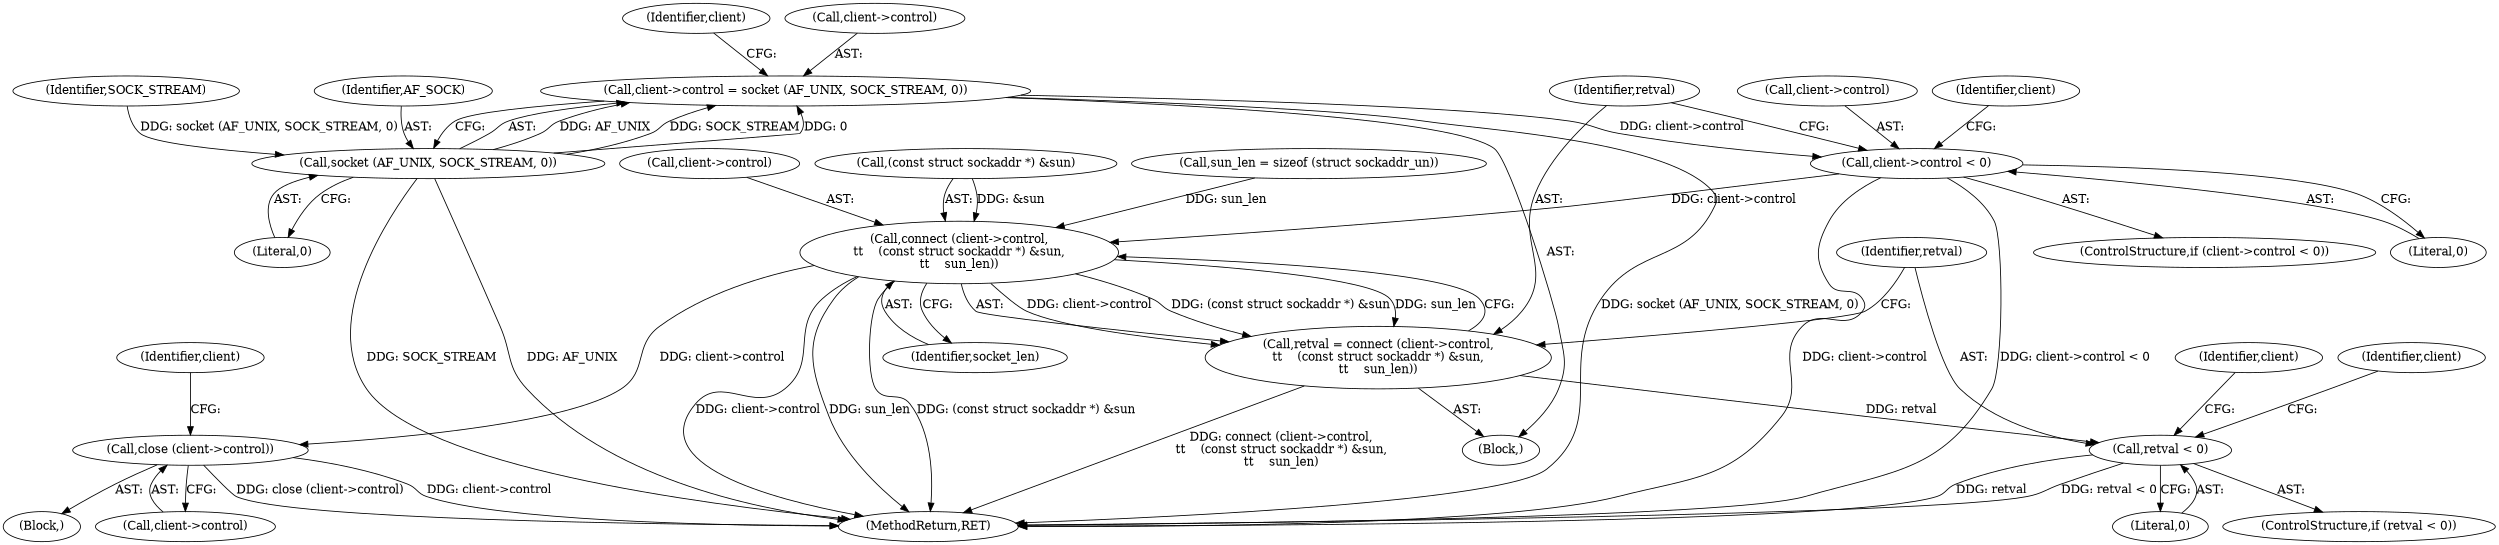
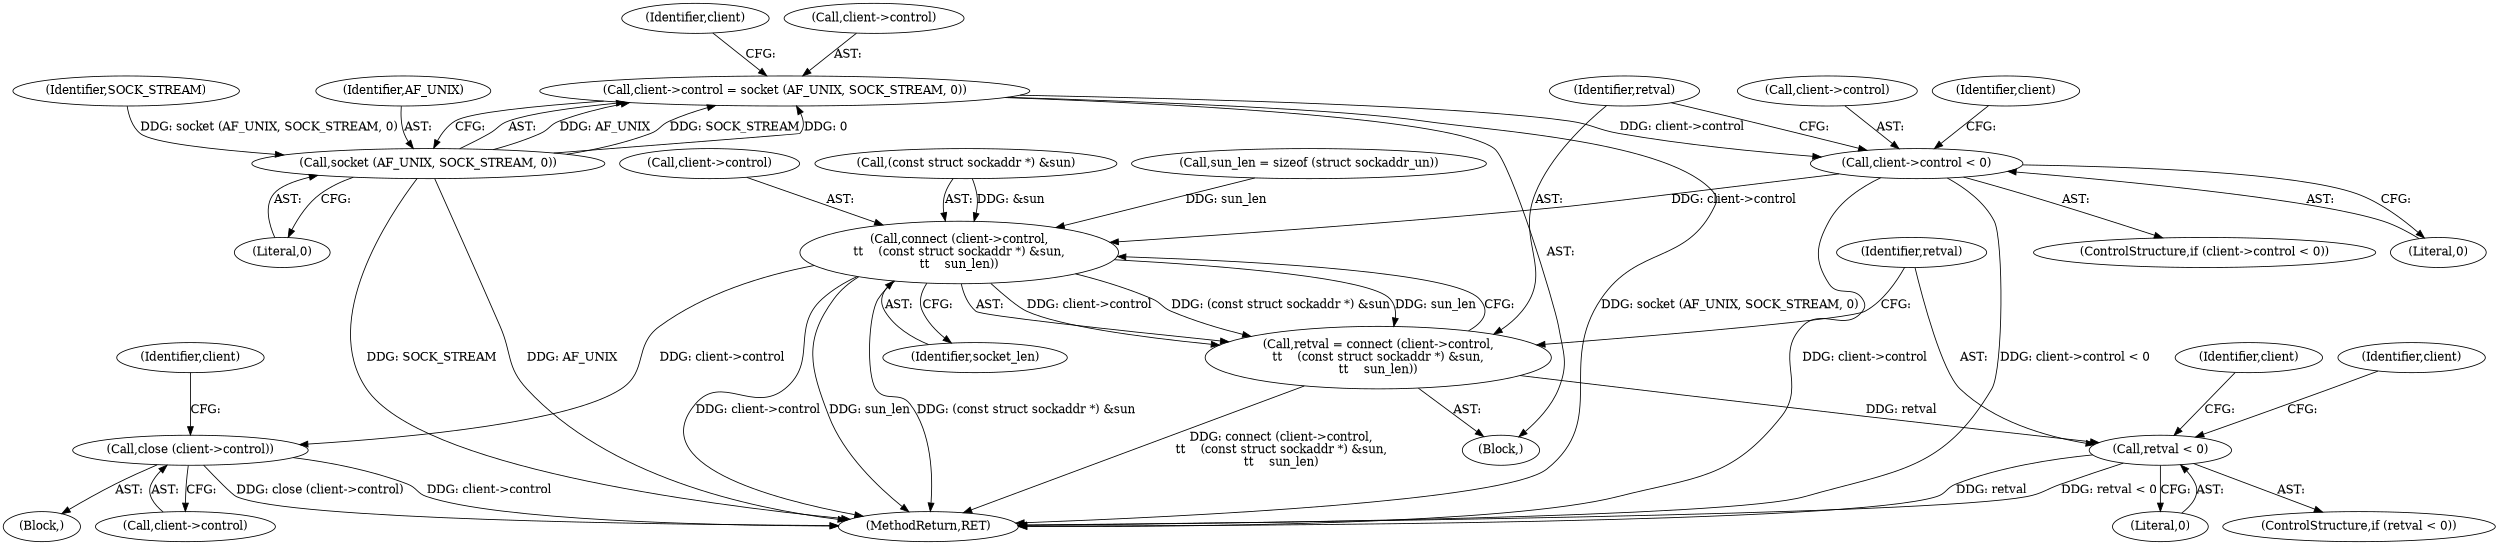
node "(Identifier,AF_SOCK)": label "(Identifier,AF_SOCK)" -> "(Identifier,AF_UNIX)"
